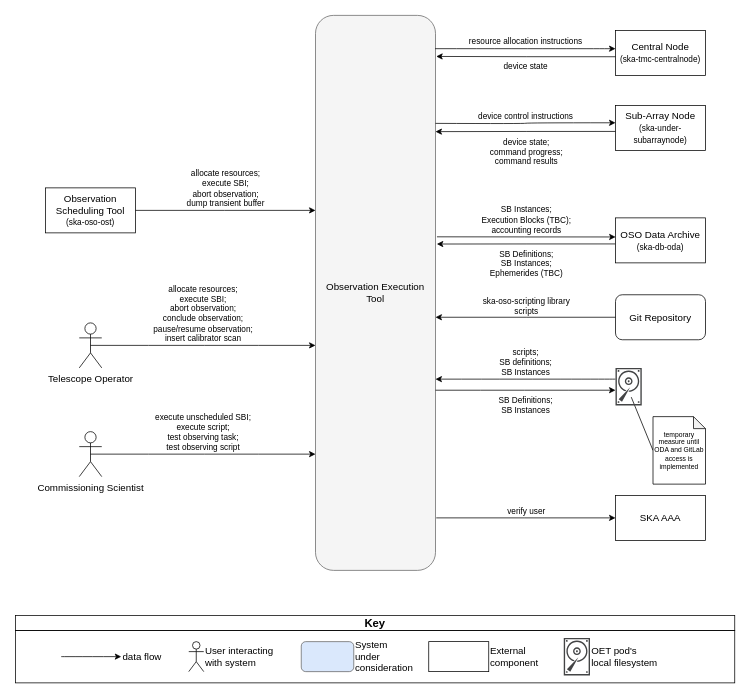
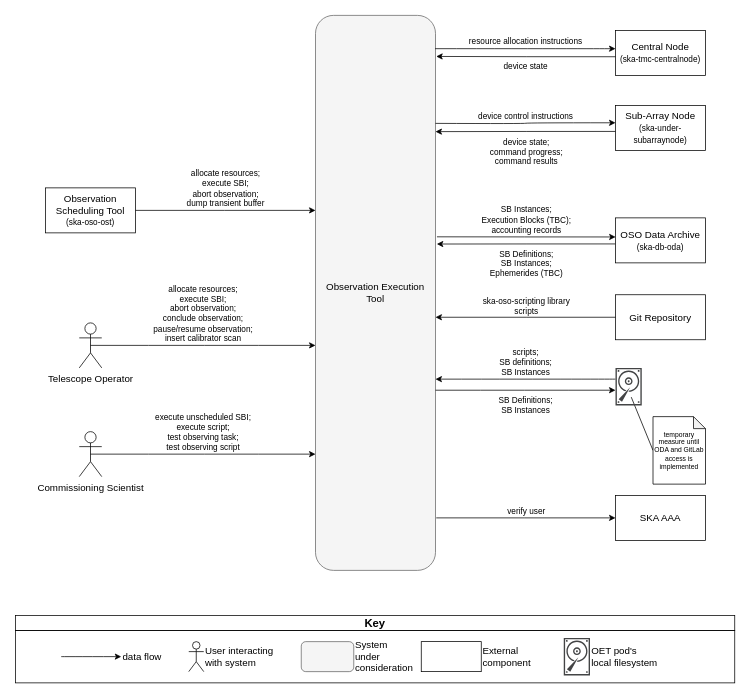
node "Git Repository": shape rounded rectangle -> rectangle
node "System under consideration": fillcolor #dae8fc -> #f5f5f5
node "External component": moved (459, 657) -> (451, 657)
